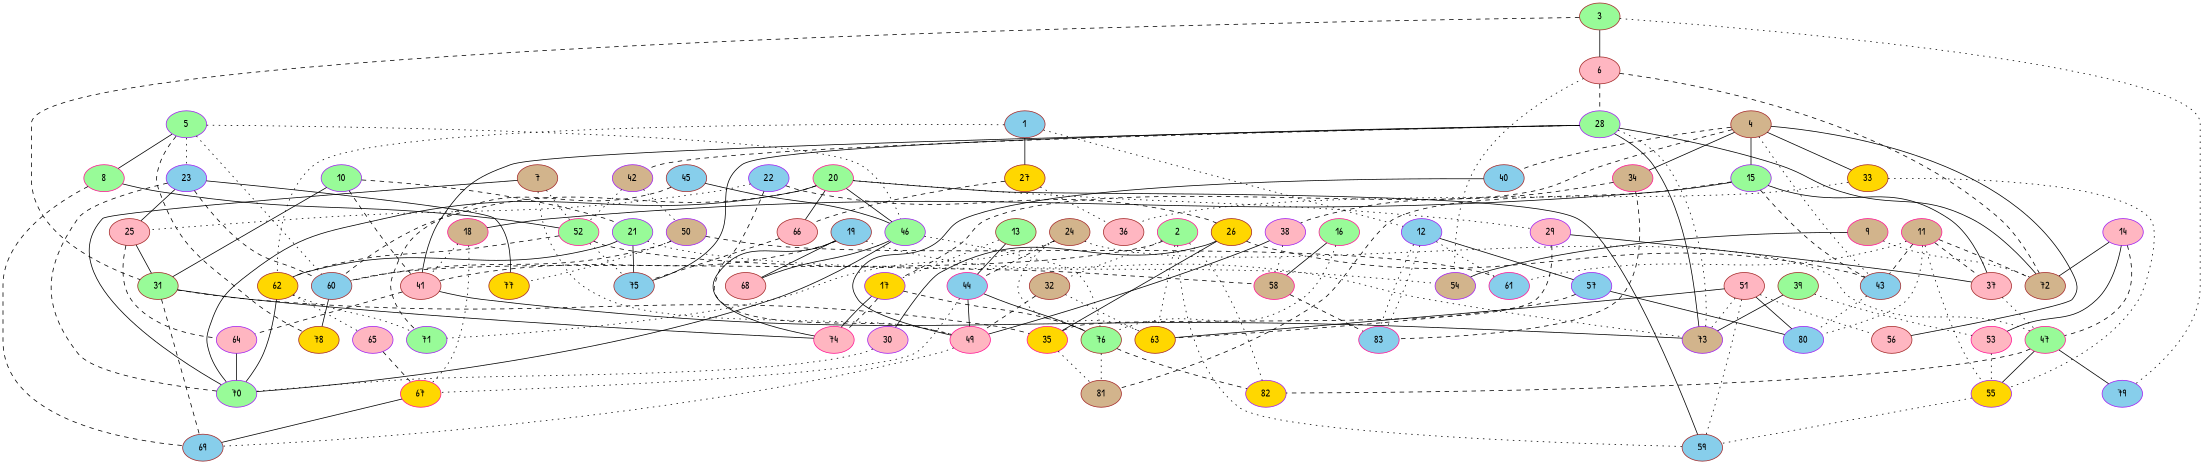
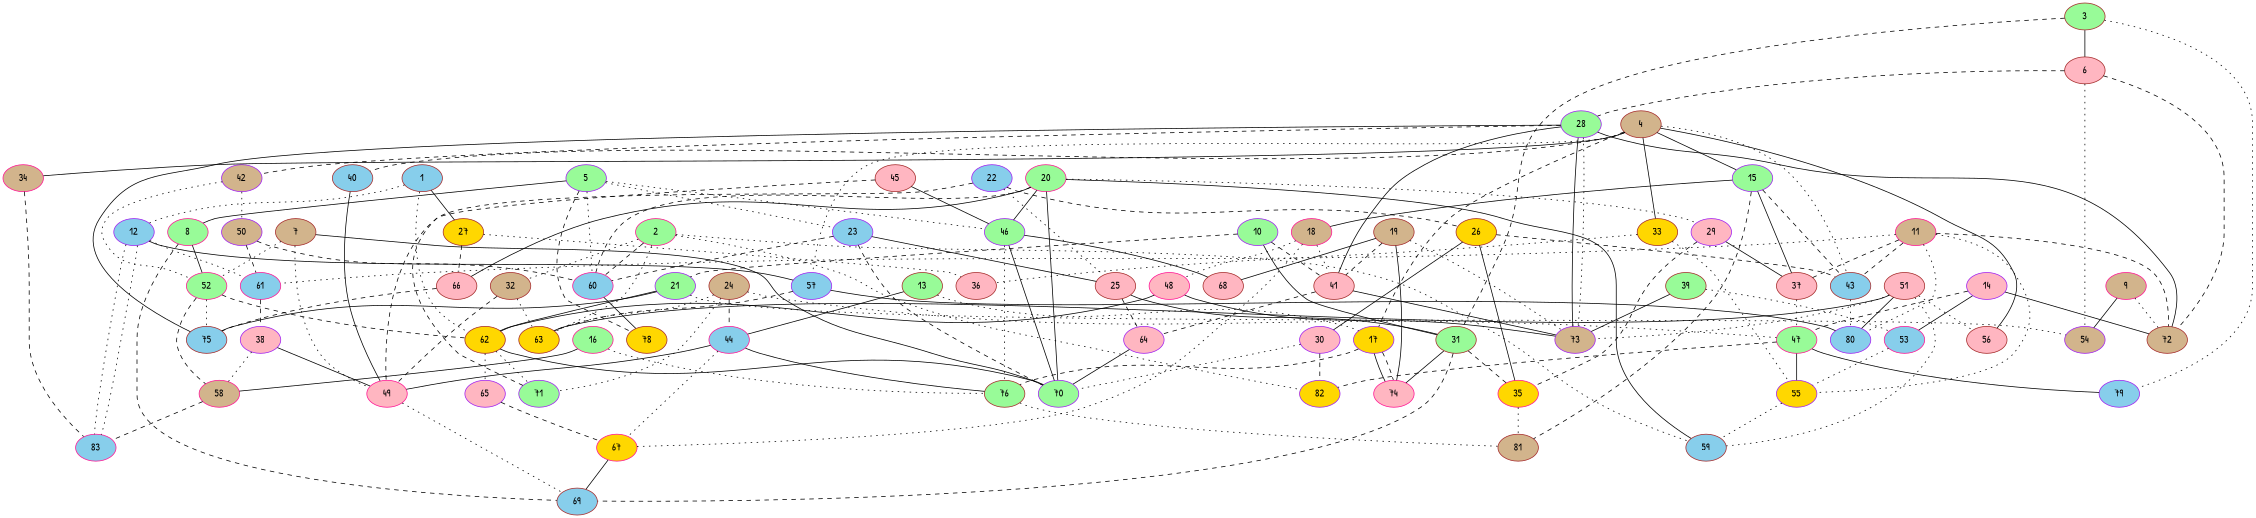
edge "4" -- "57": added
node "45": fillcolor skyblue -> lightpink
edge "34" -- "38": now "61" -- "38"
node "19": fillcolor skyblue -> tan
node "60": color brown -> deeppink
node "77": removed
node "48": added
node "53": fillcolor lightpink -> skyblue
edge "76" -- "82": now "30" -- "82"
